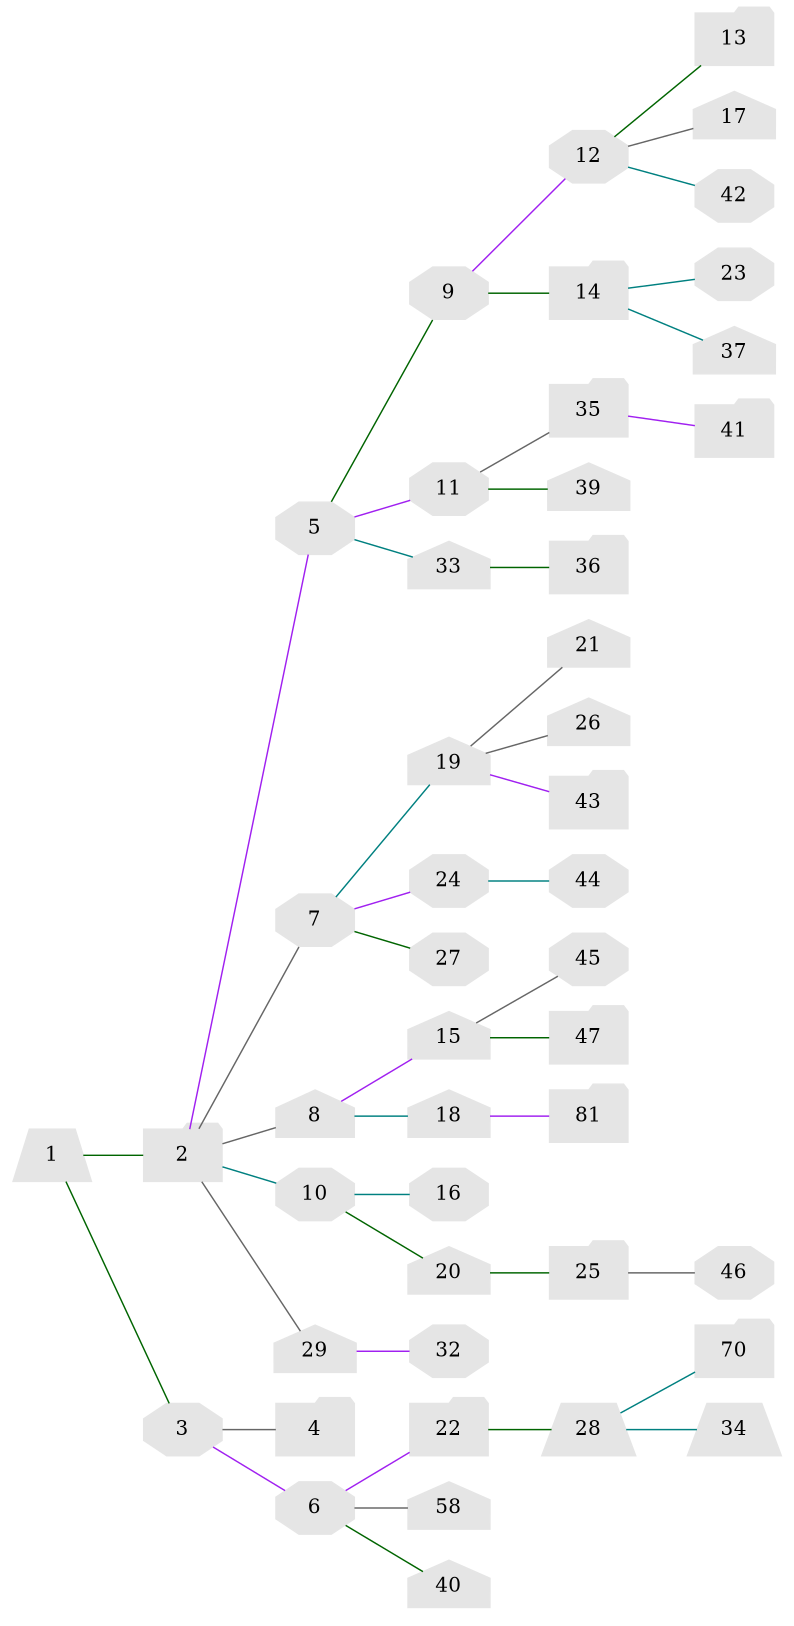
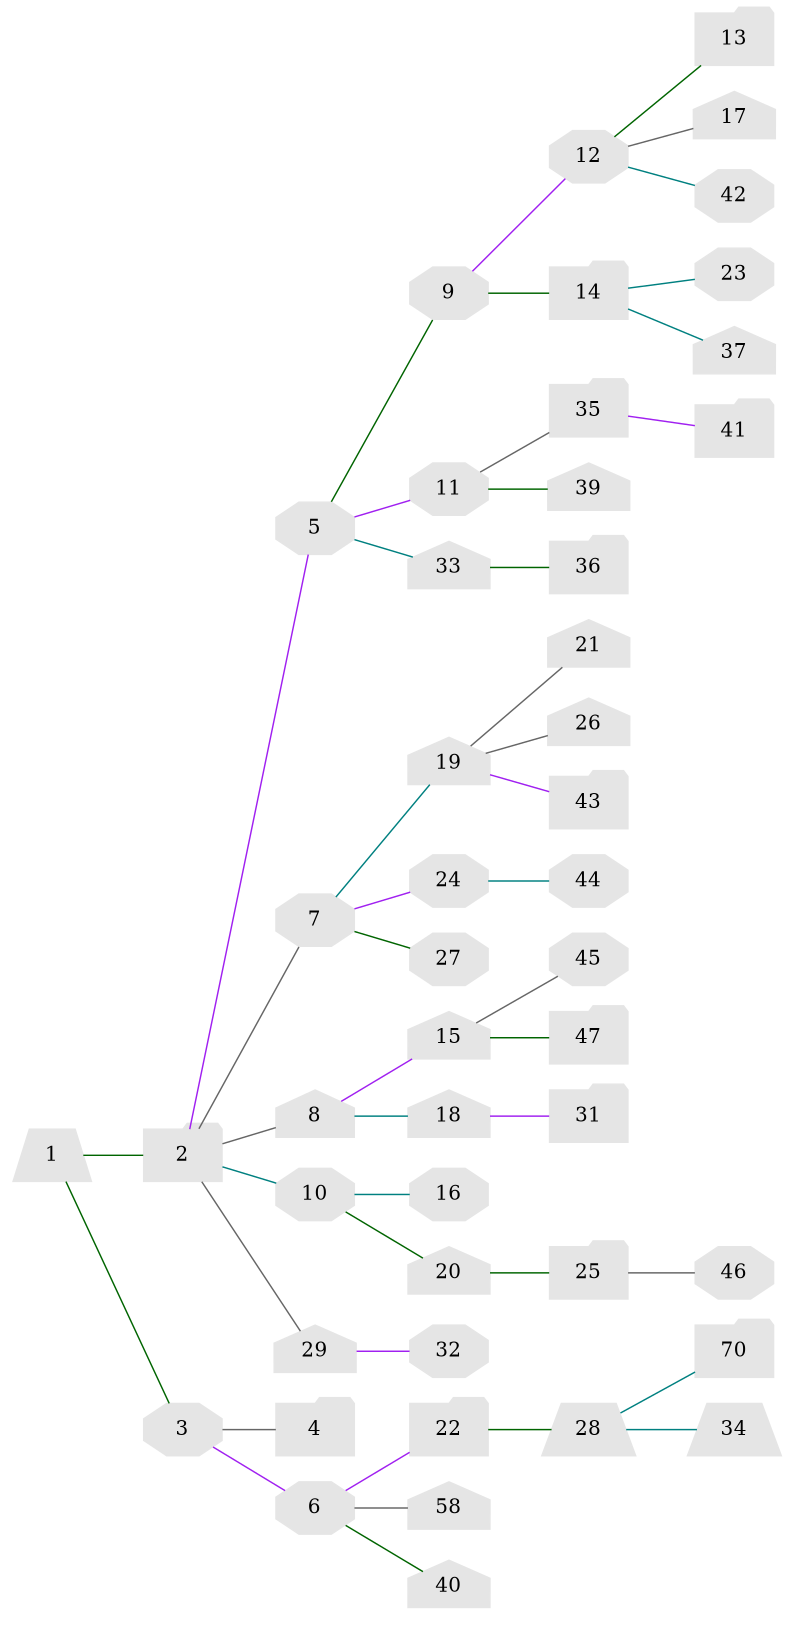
node "81": label "81" -> "31"
